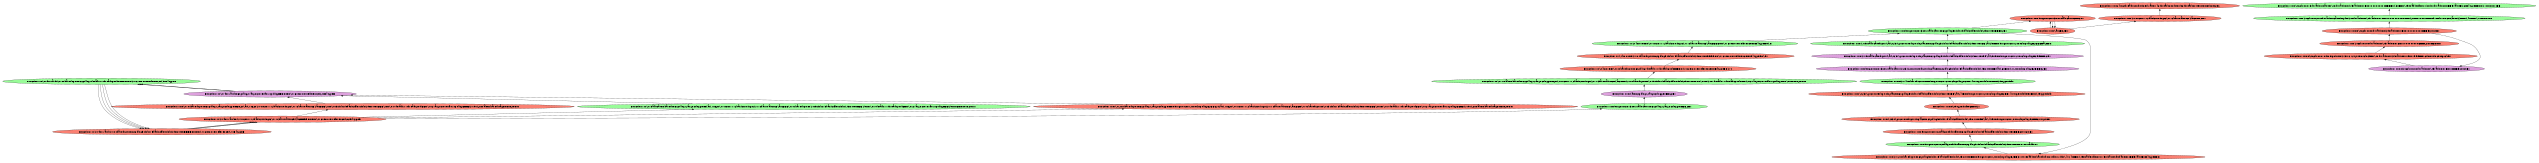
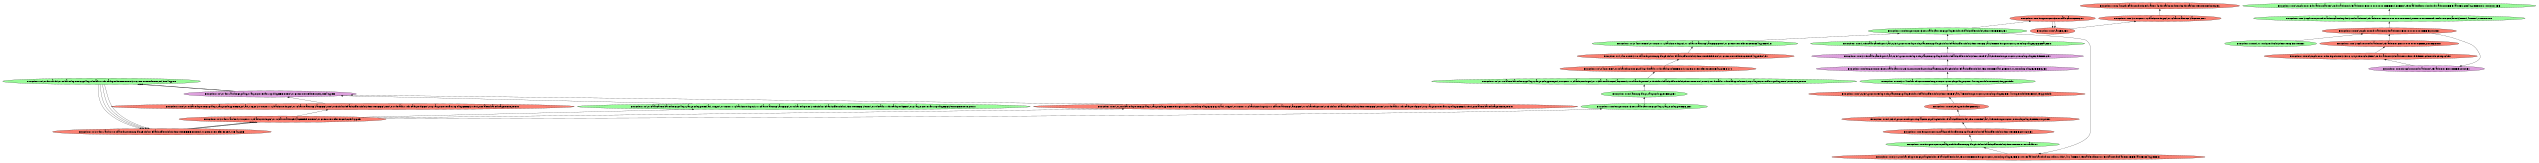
edge "Function- _ZNSaIcED2Ev" -> "Function- _ZN9__gnu_cxx13new_allocatorIcED2Ev": removed
node "Function- _ZNKSt11unique_lockISt5mutexE5mutexEv": added
node "Function- _ZNSaIN6spdlog12async_loggerEEC2Ev": fillcolor plum -> palegreen
